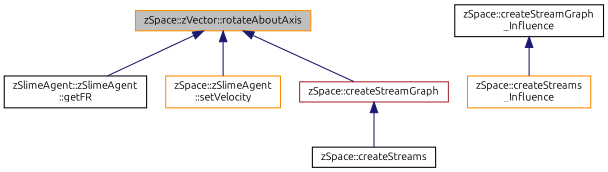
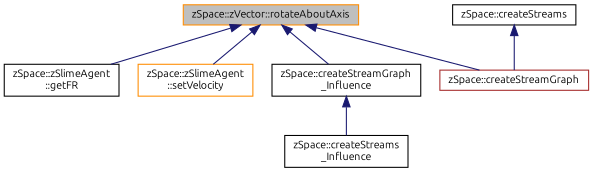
edge "zSpace::createStreamGraph _Influence" -> "zSpace::zVector::rotateAboutAxis": added
node "zSlimeAgent::zSlimeAgent ::getFR": label "zSlimeAgent::zSlimeAgent ::getFR" -> "zSpace::zSlimeAgent ::getFR"
node "zSpace::createStreams _Influence": color darkorange -> black
edge "zSpace::createStreams" -> "zSpace::createStreamGraph": reversed
